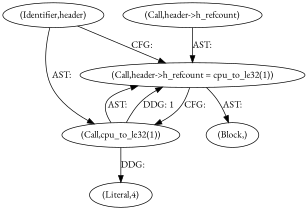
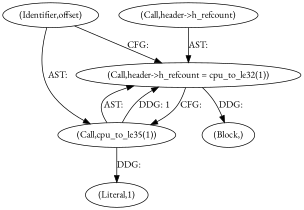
node "(Identifier,header)": label "(Identifier,header)" -> "(Identifier,offset)"
edge "(Call,header->h_refcount = cpu_to_le32(1))" -> "(Block,)": label "AST: " -> "DDG: "
node "(Call,cpu_to_le32(1))": label "(Call,cpu_to_le32(1))" -> "(Call,cpu_to_le35(1))"
node "(Literal,4)": label "(Literal,4)" -> "(Literal,1)"
